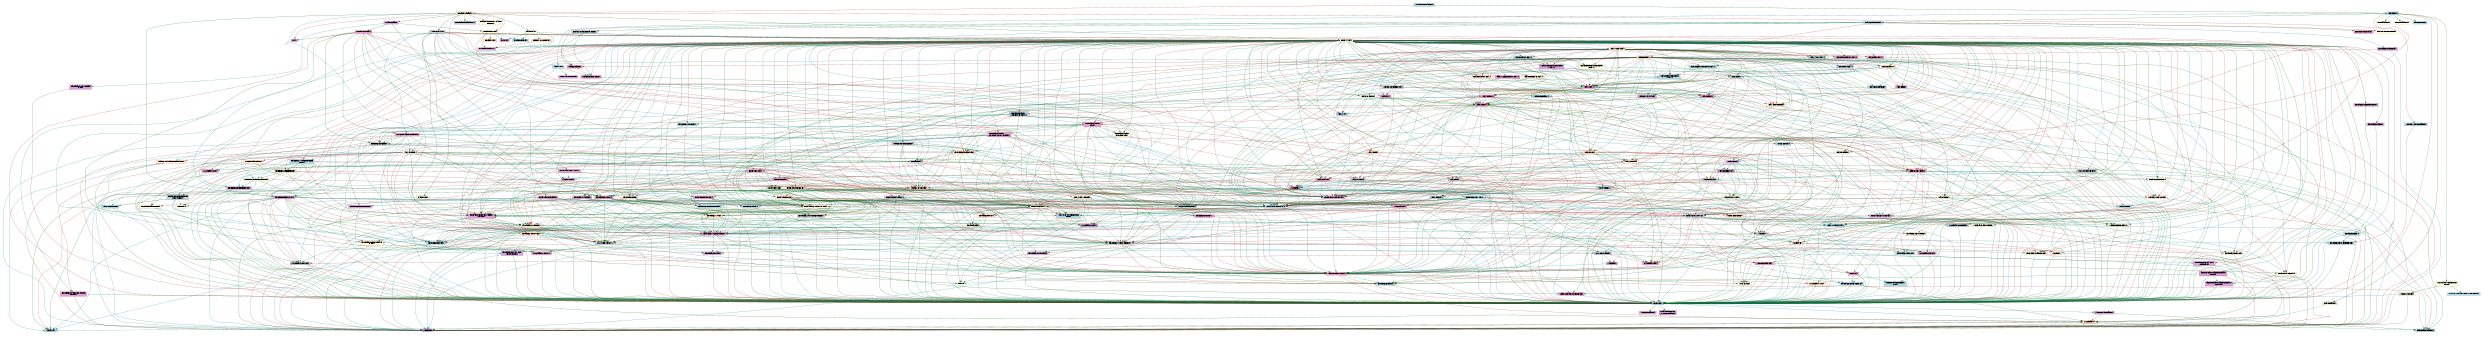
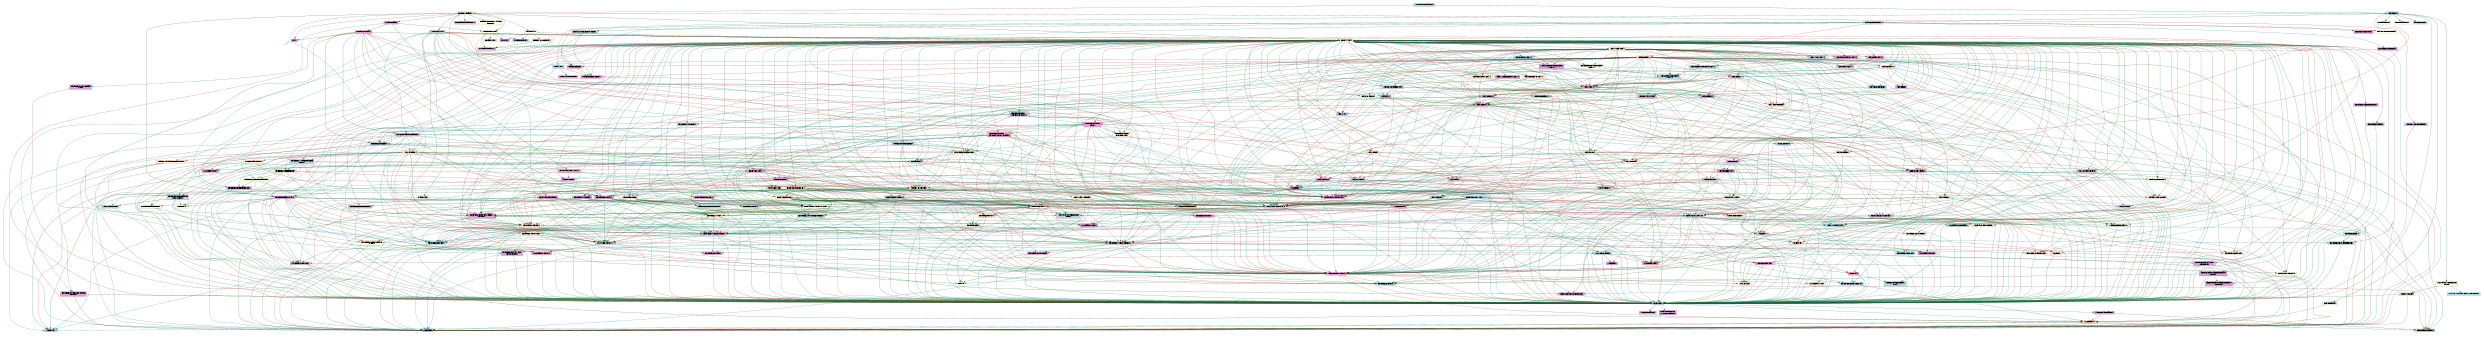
edge "UObject/Class.h" -> "UObject/ObjectMacros.h": added
edge "Math/ScaleRotationTranslation Matrix.h" -> "Math/Matrix.h": now "Math/ScaleRotationTranslation Matrix.h" -> "Math/RotationTranslation Matrix.h"
edge "Math/Rotator.h" -> "Logging/LogMacros.h": removed
node "Templates/TwoVectors.h": label "Templates/TwoVectors.h" -> "Templates/TypeHash.h"
